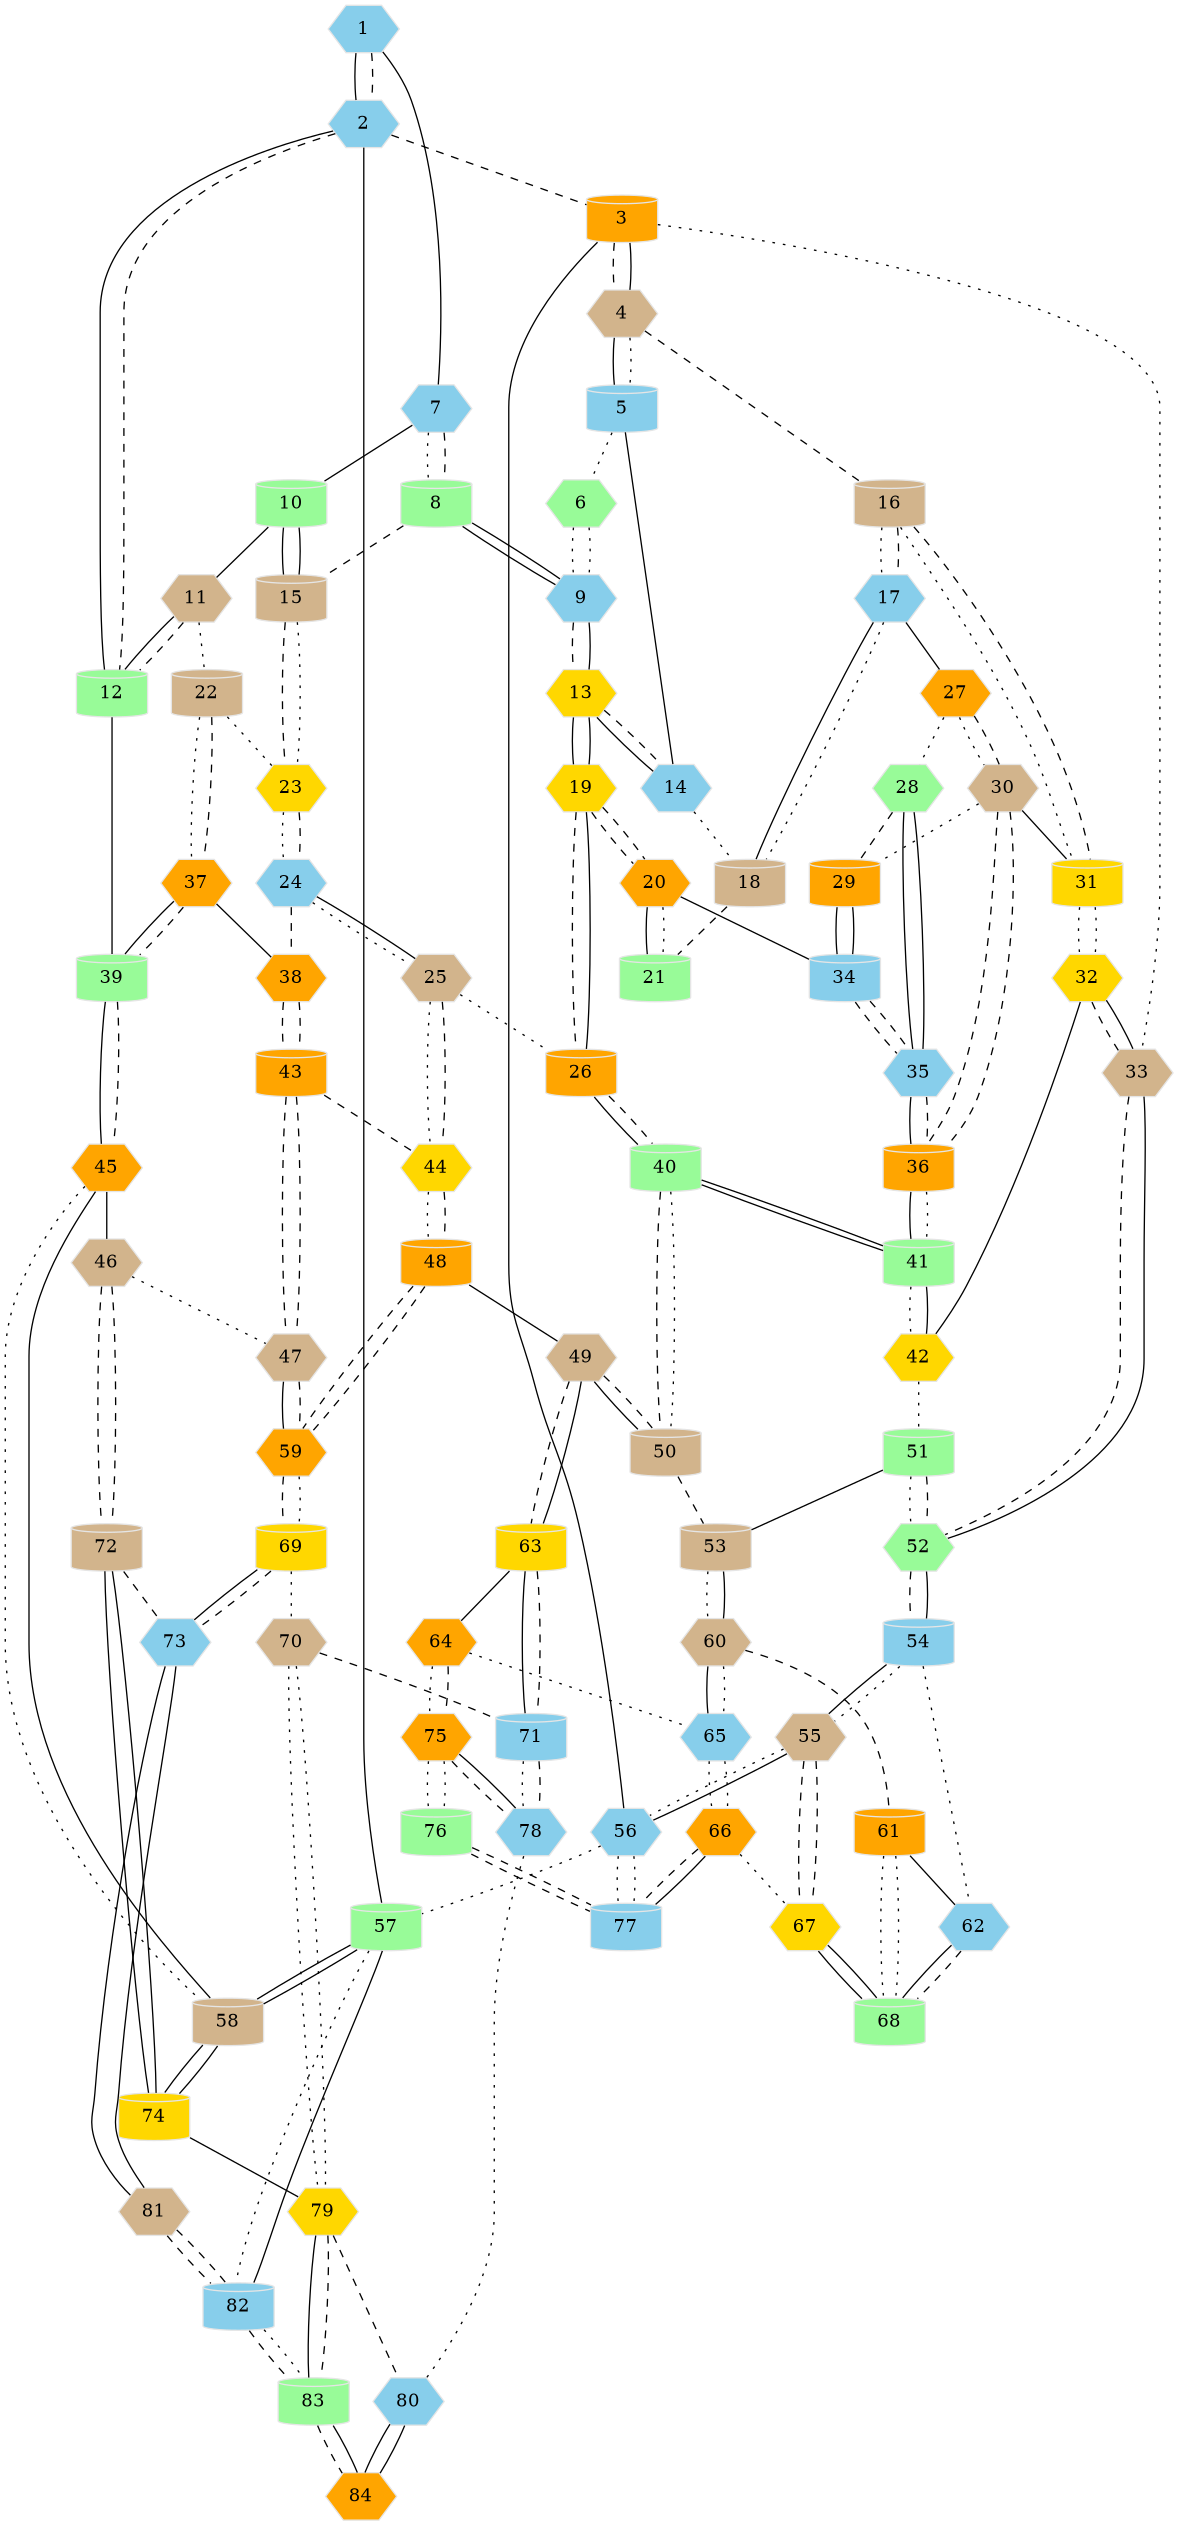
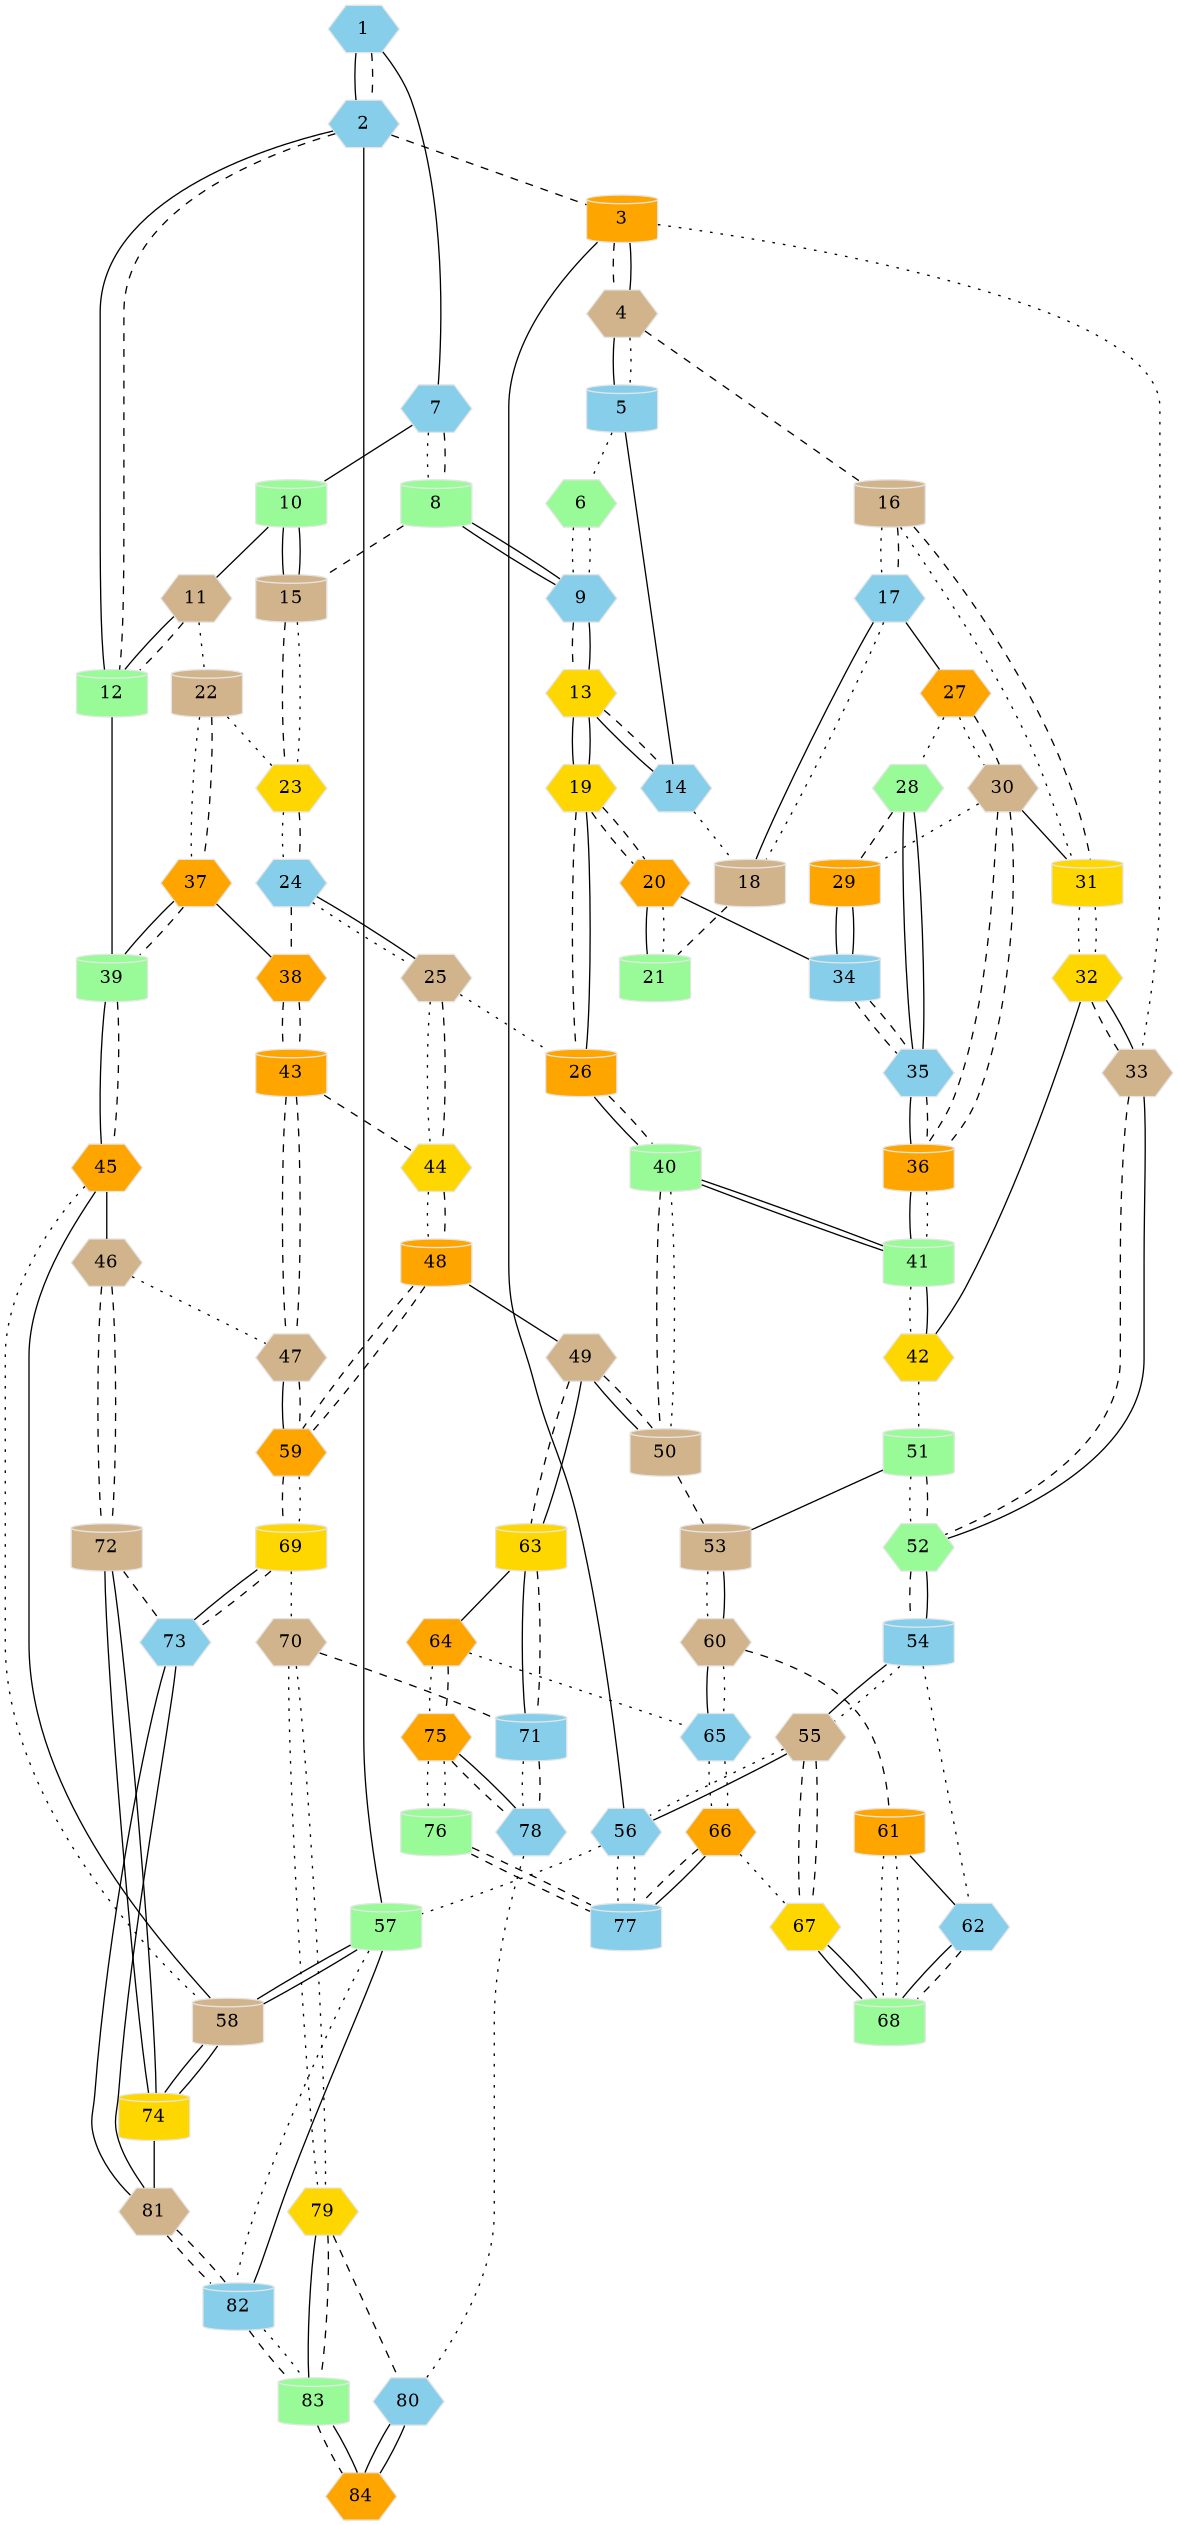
edge "74" -- "79": now "74" -- "81"
